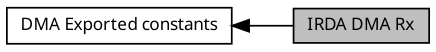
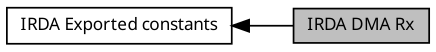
node "DMA Exported constants": label "DMA Exported constants" -> "IRDA Exported constants"
